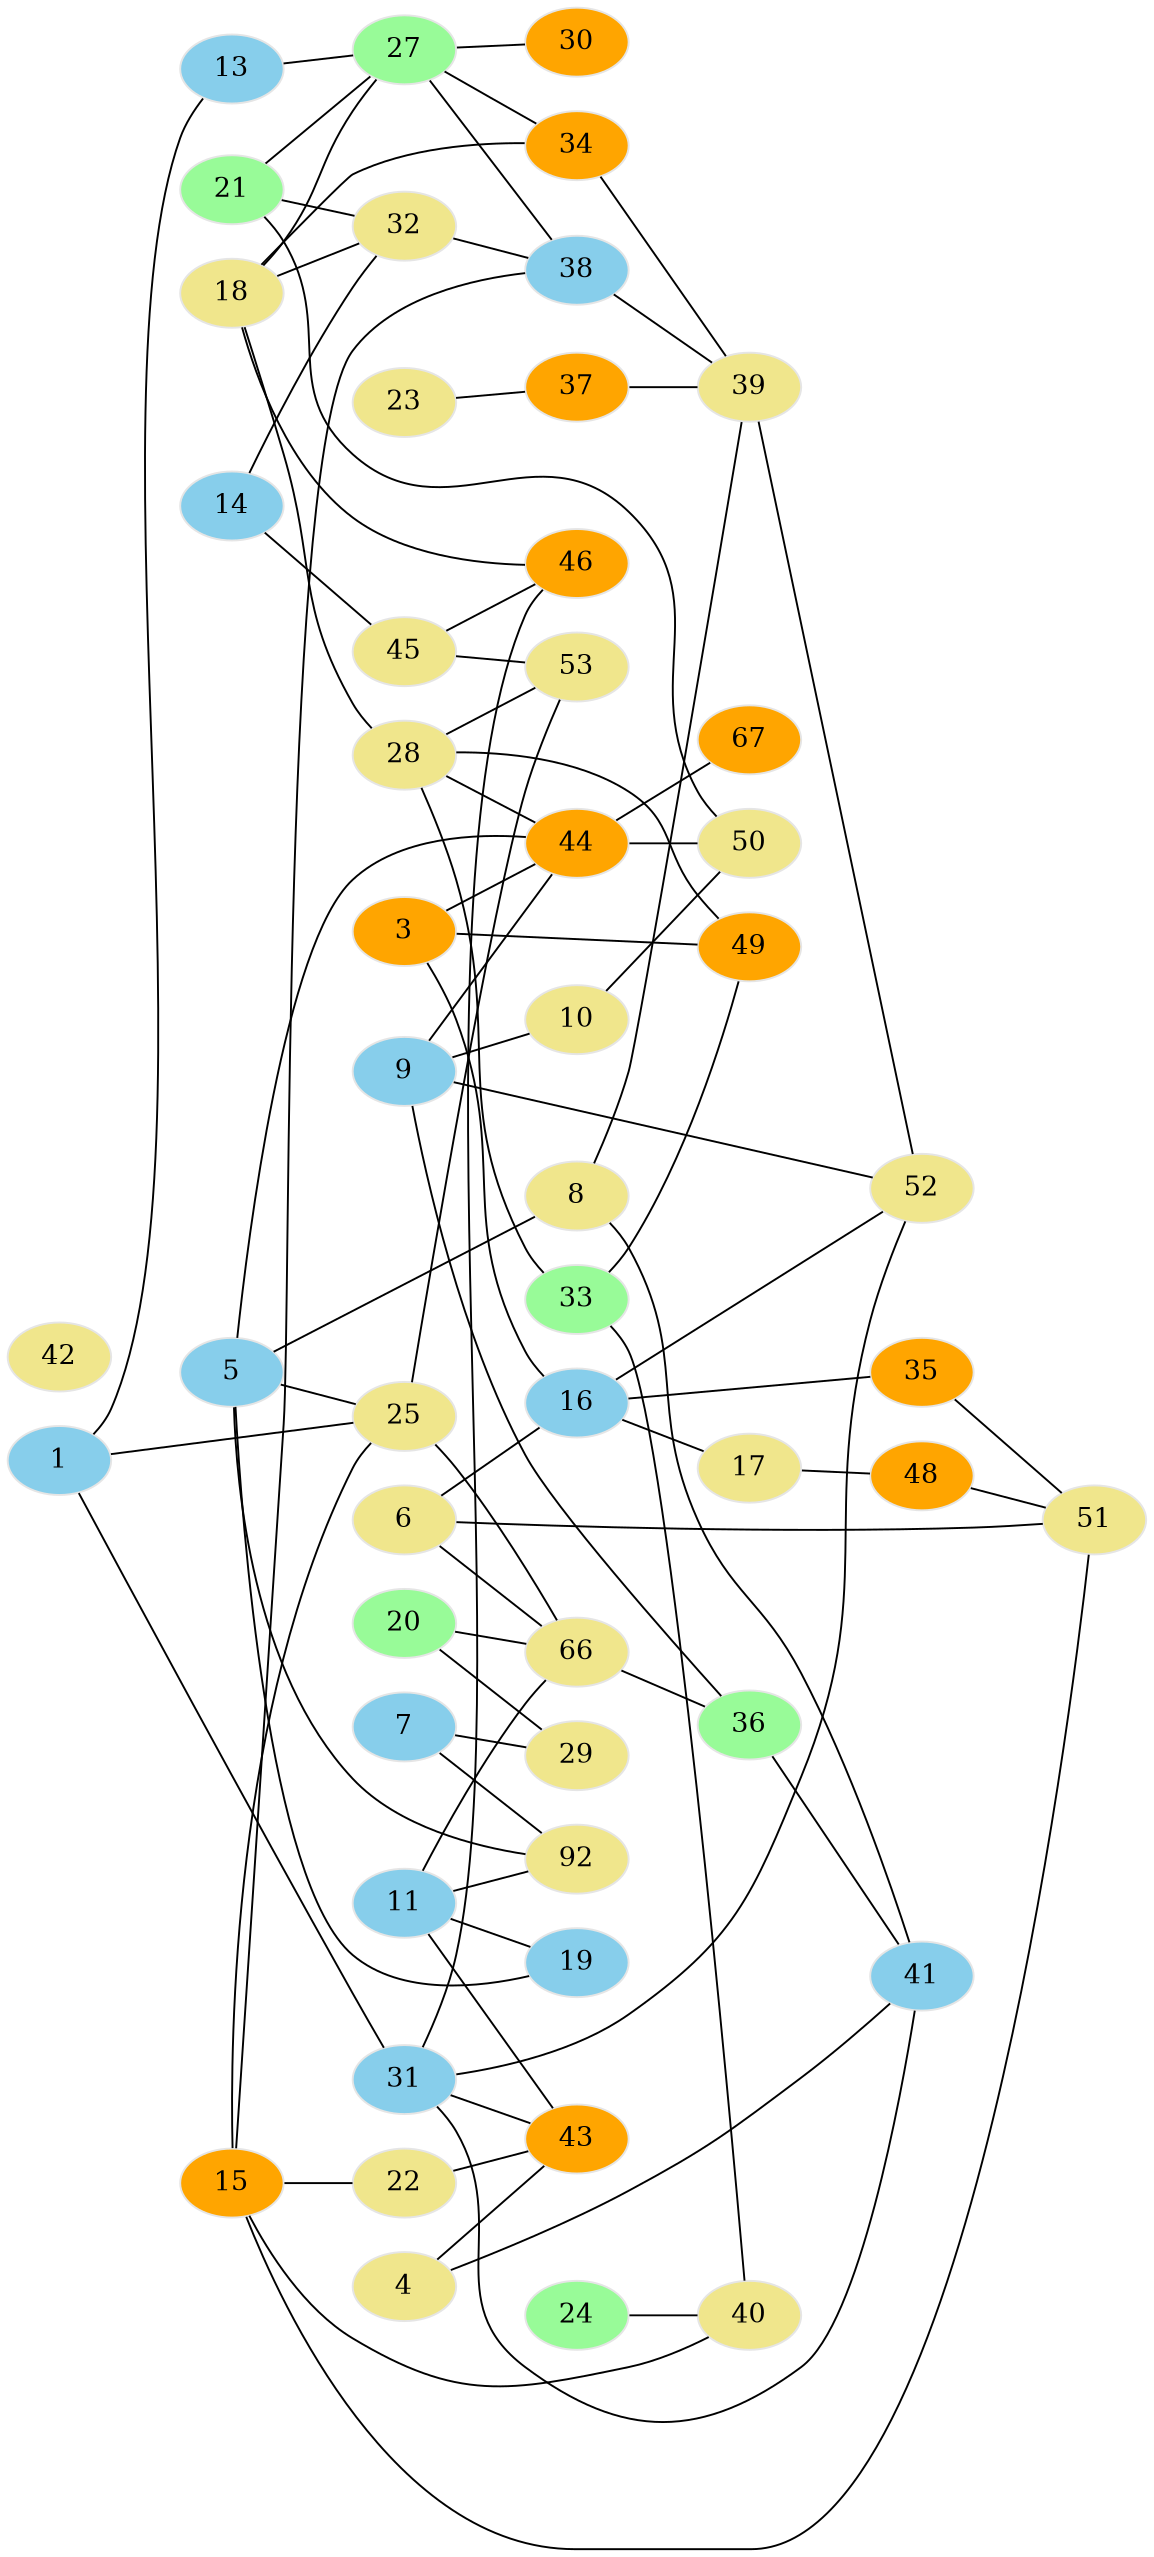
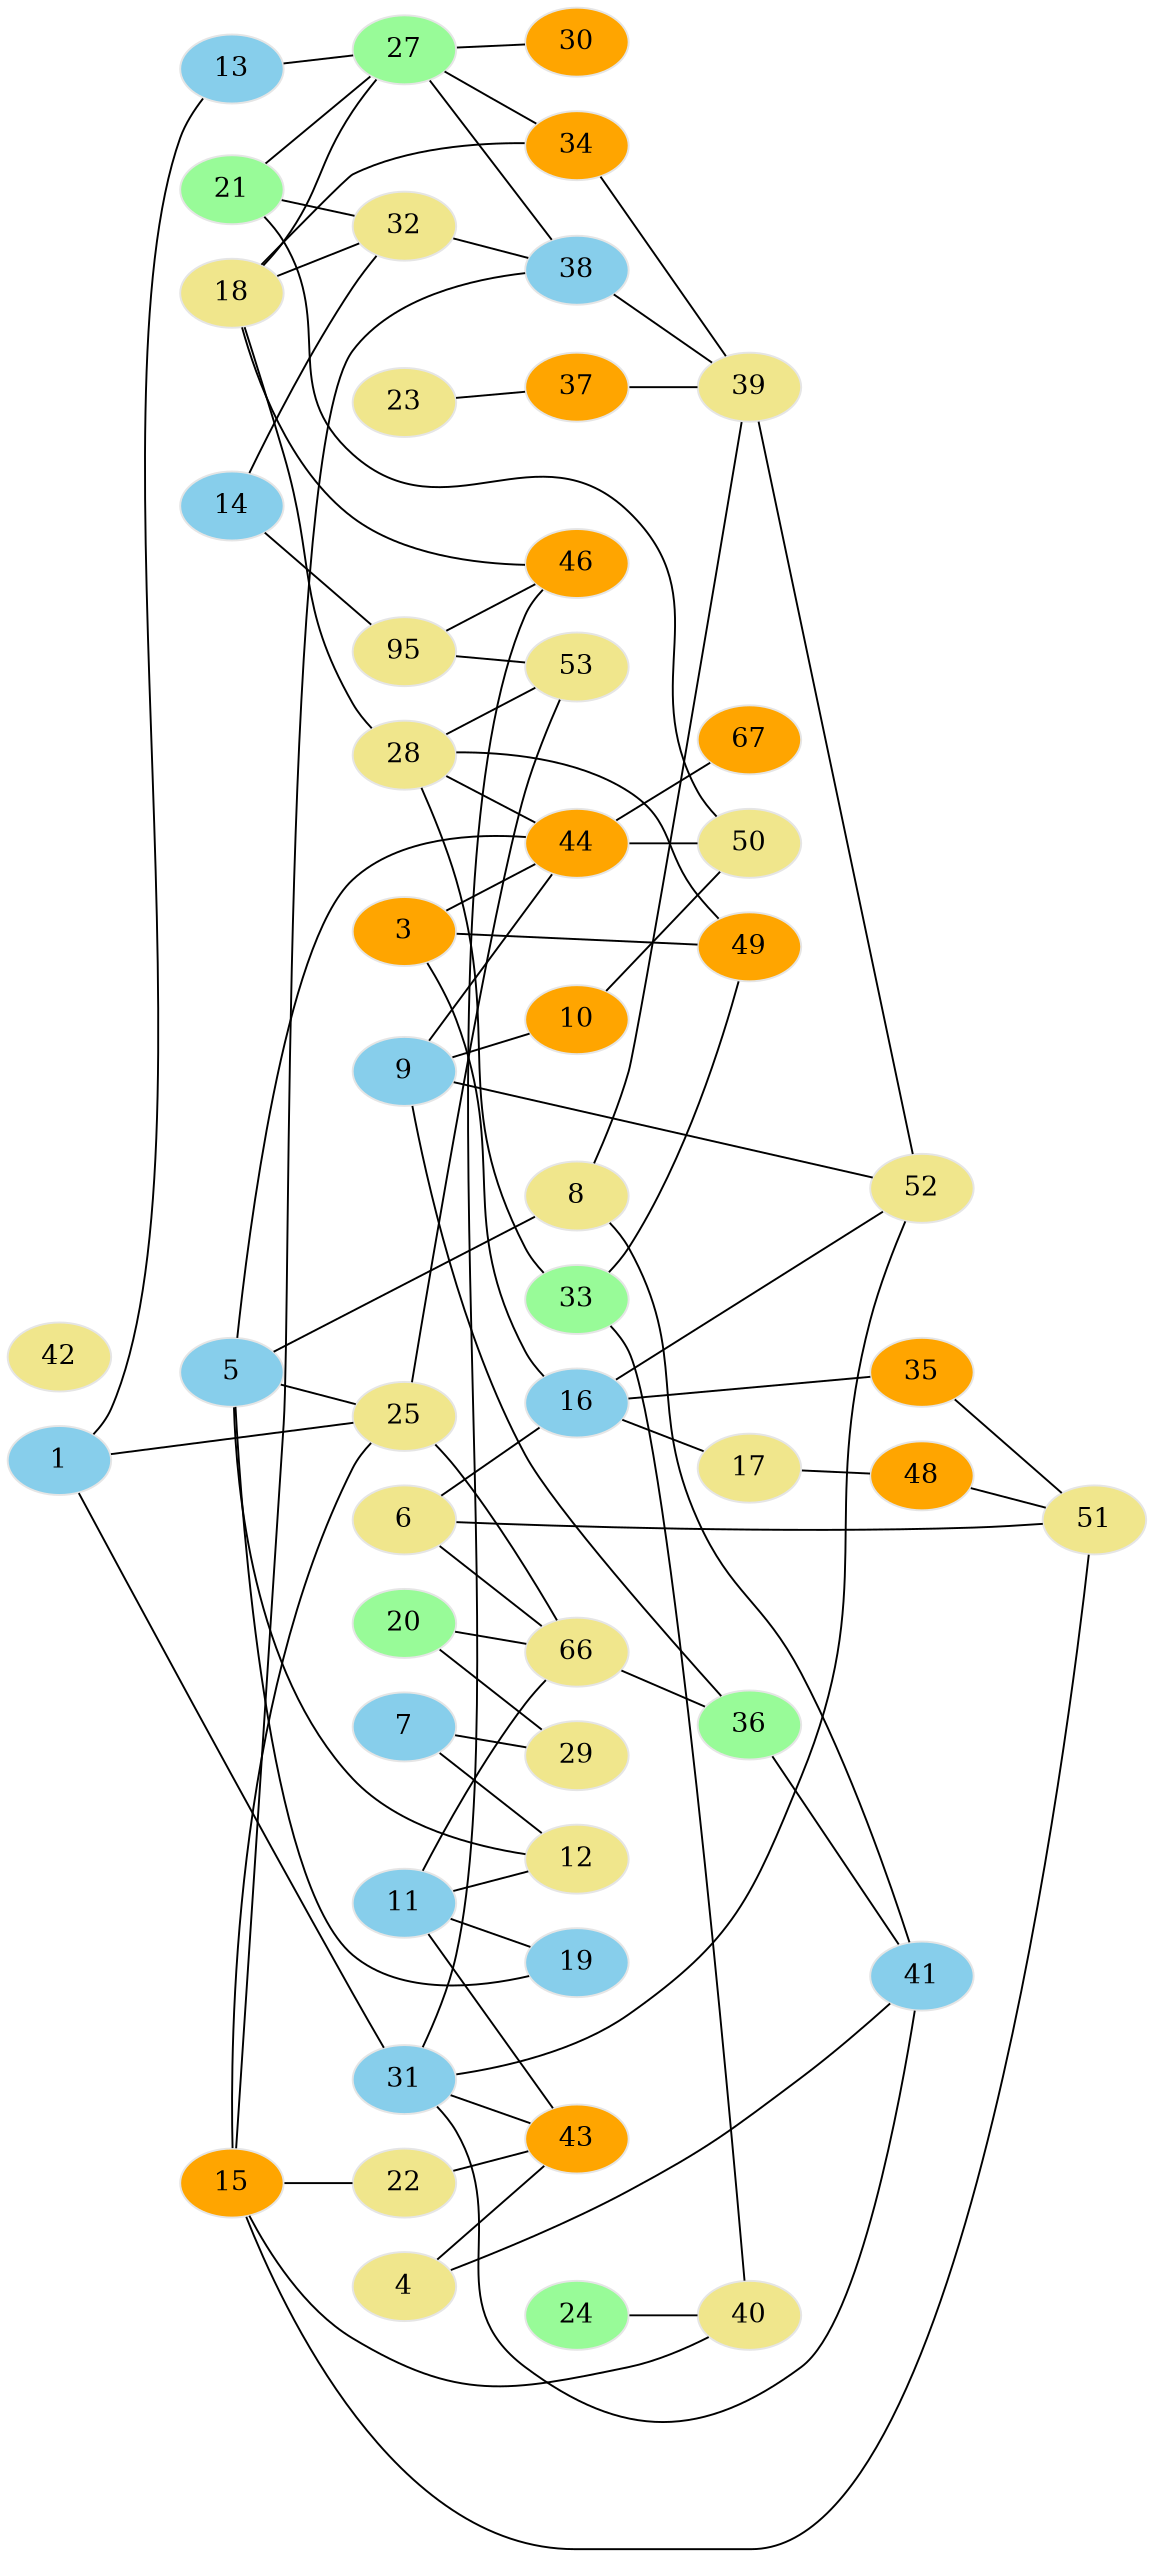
node "45": label "45" -> "95"
node "10": fillcolor khaki -> orange
node "92": label "92" -> "12"
